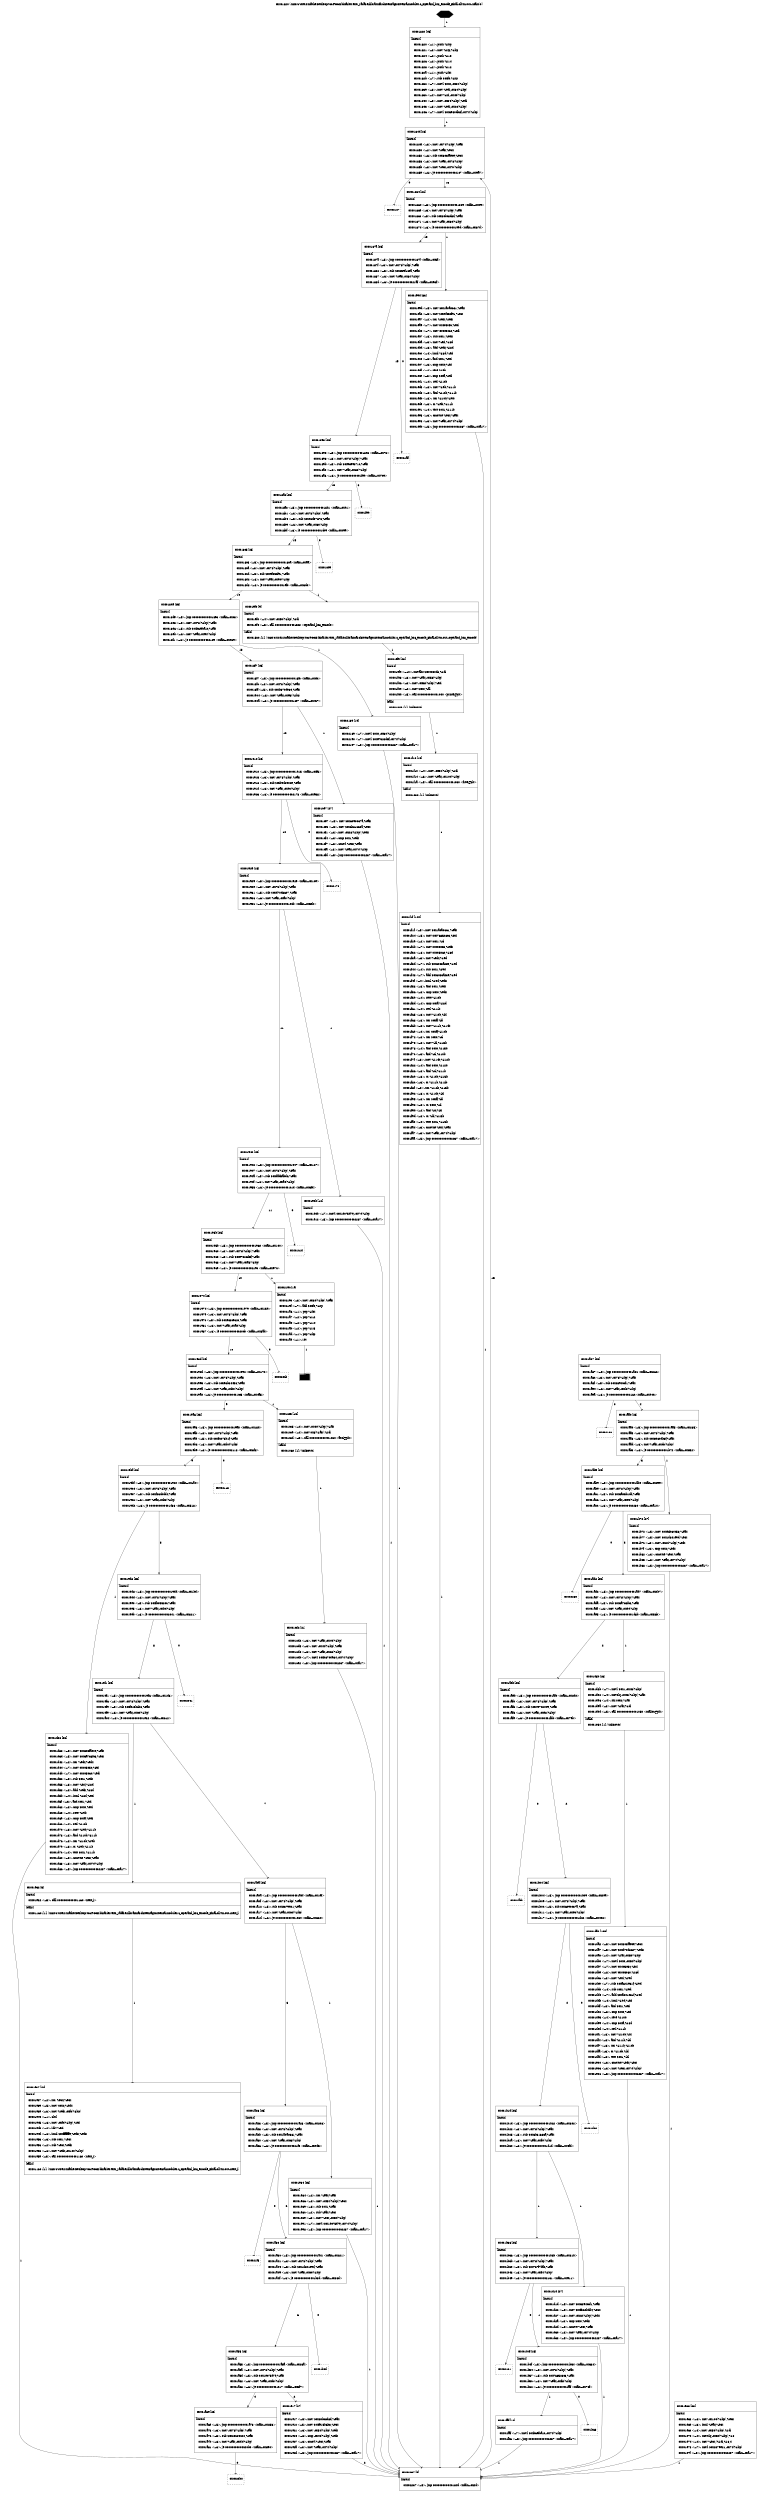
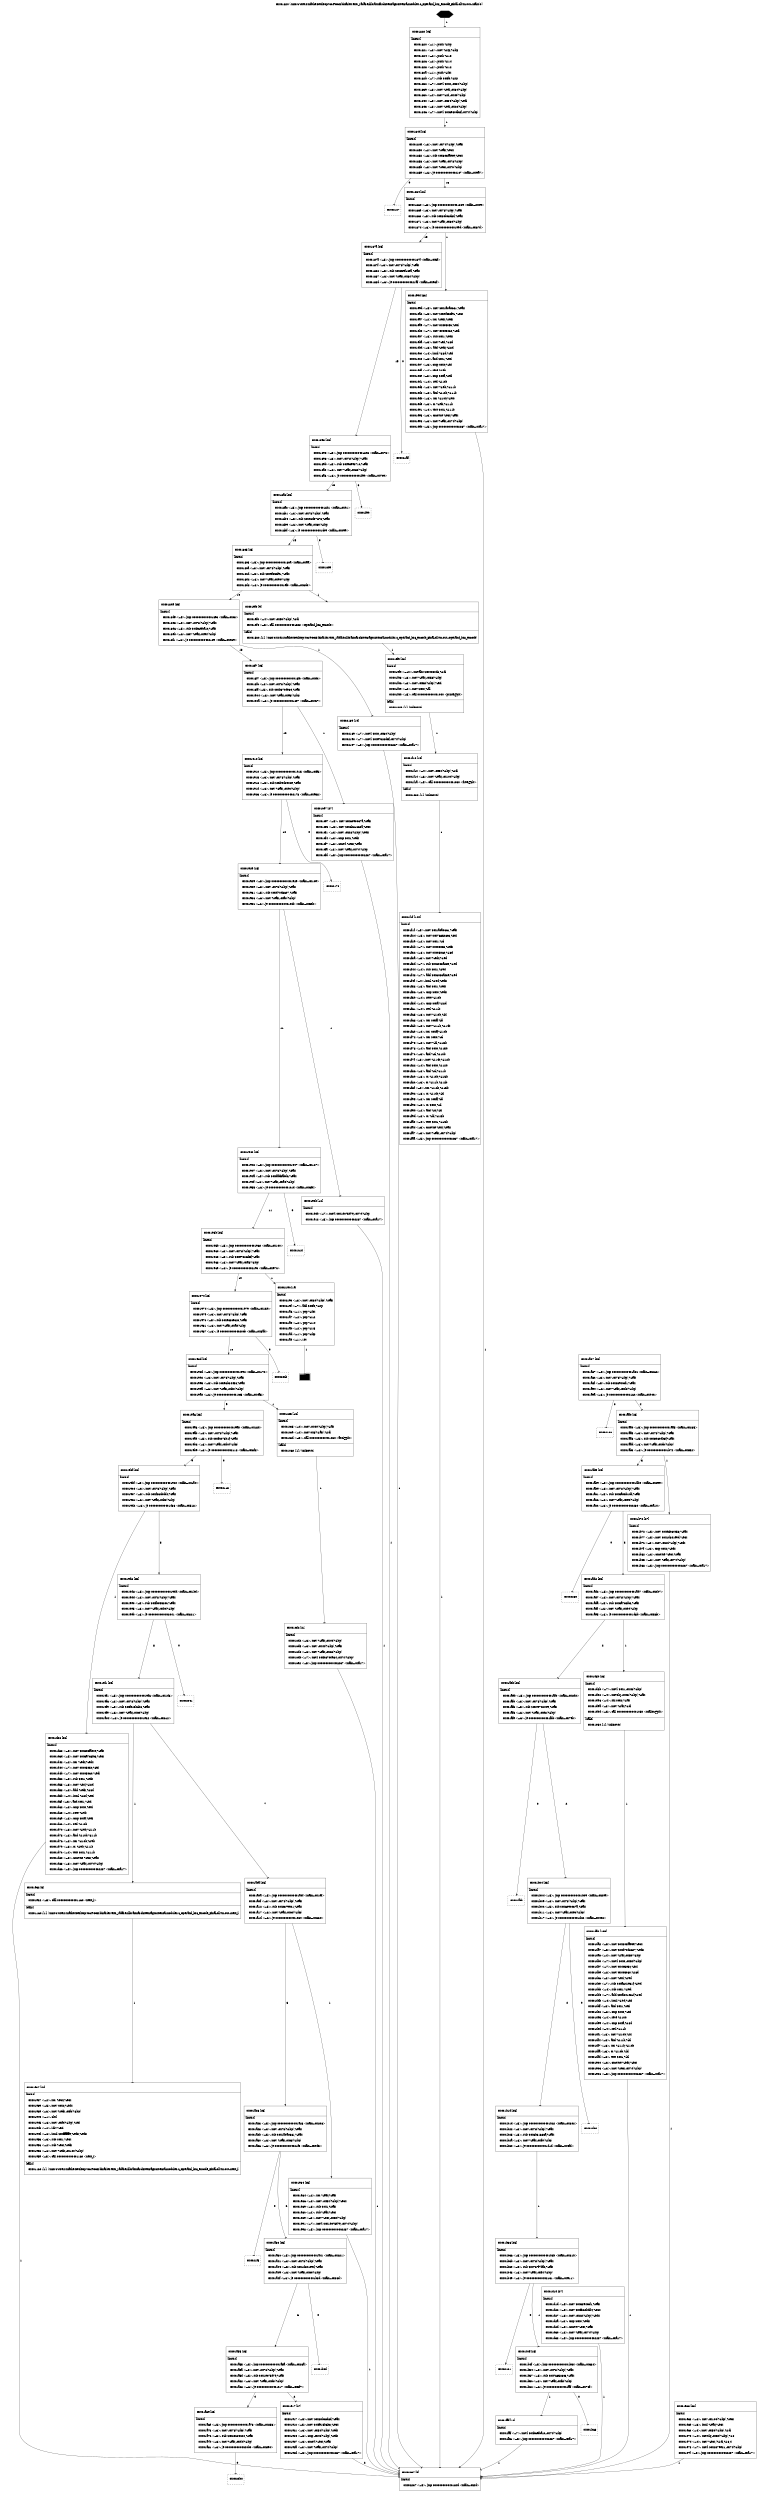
edge "0x402237 [5]" -> "0x40184d [23]": removed, label "15"
edge "0x401b1d [25]" -> "0x401d1d [27]": removed, label "1"
